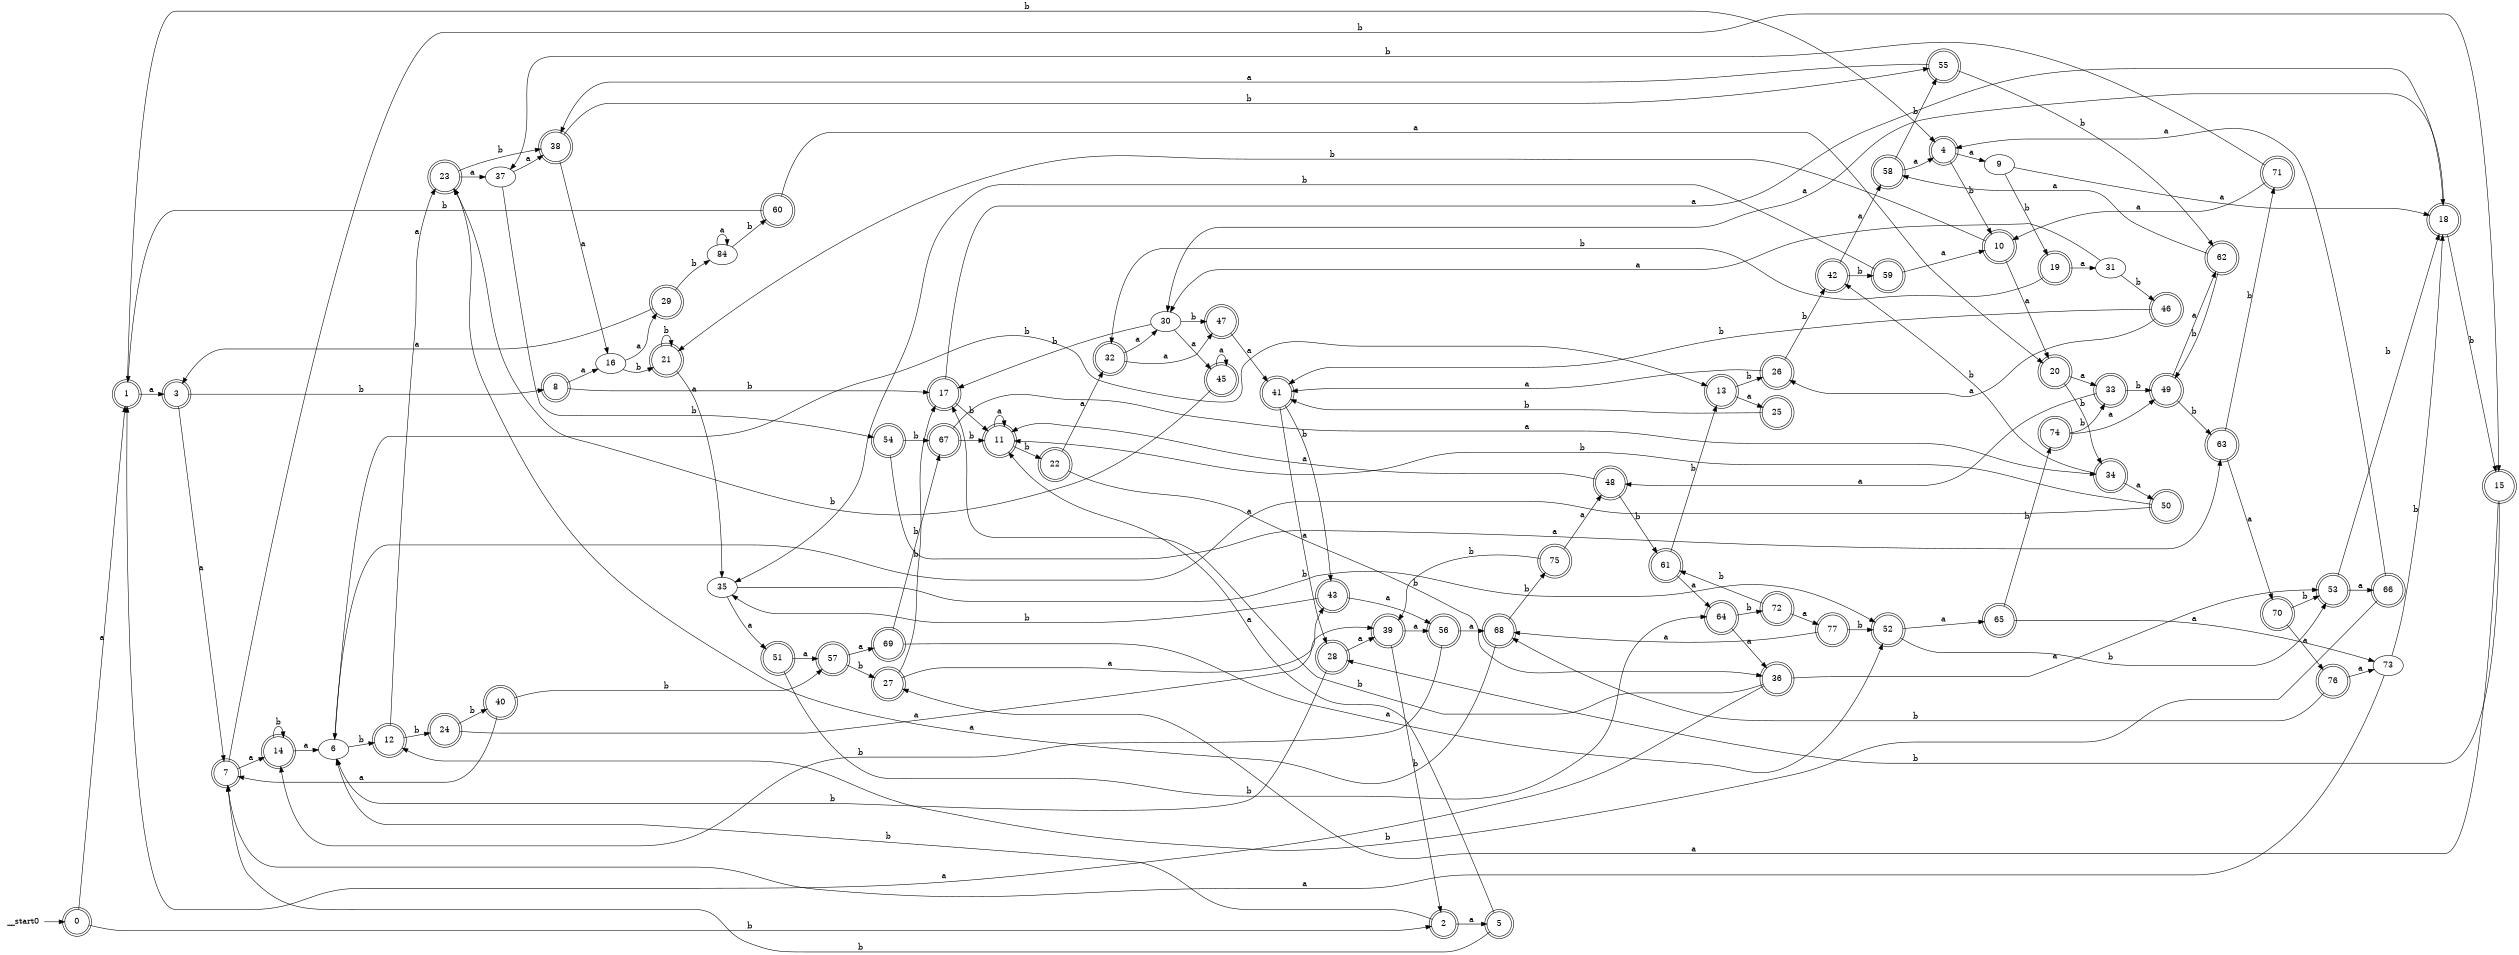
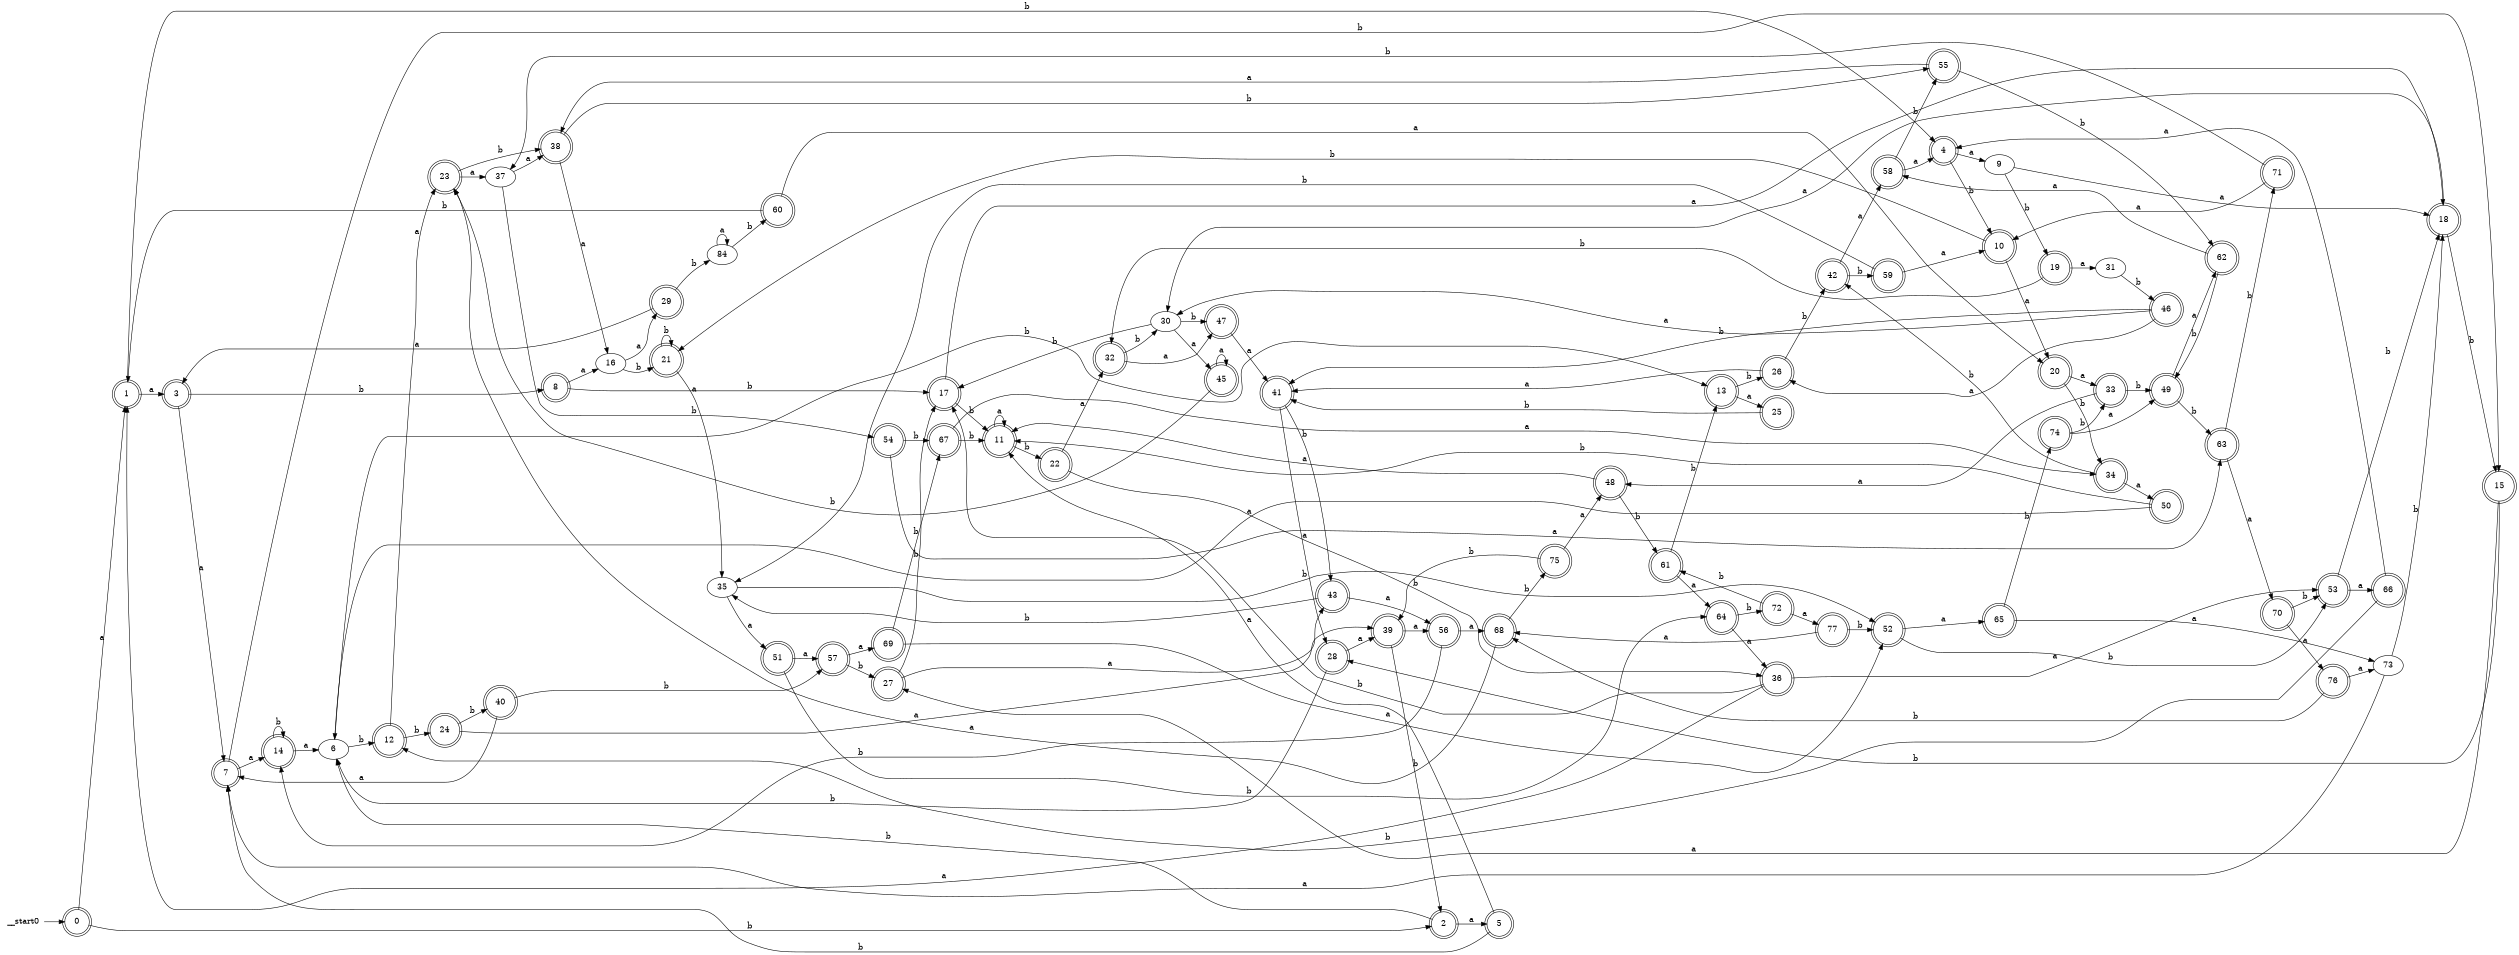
edge "31" -> "30": now "46" -> "30"
edge "32" -> "30": label "a" -> "b"
